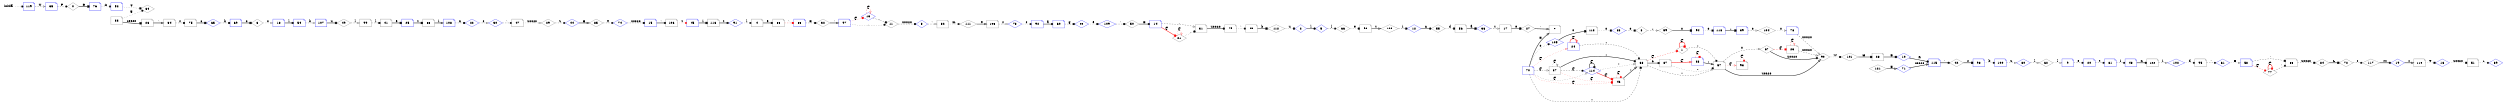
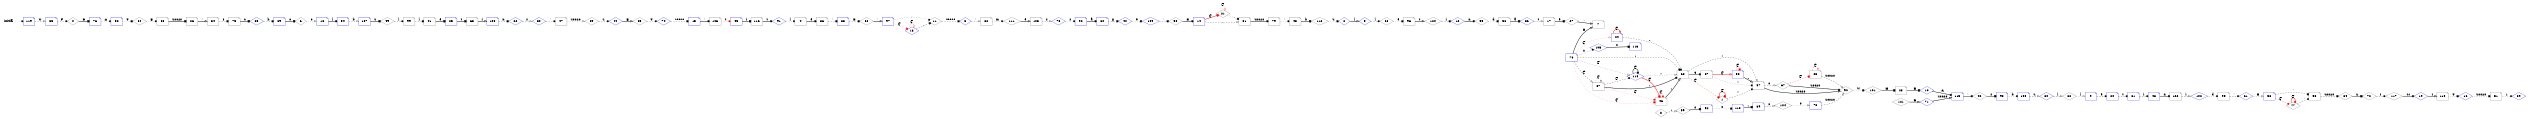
edge "33" -> "64": reversed
edge "49" -> "99": arrowhead onormal -> dot
edge "86" -> "83": color red -> black
edge "2" -> "5": arrowhead dot -> onormal
node "113": color gray40 -> blue
node "88": removed
node "93": removed
